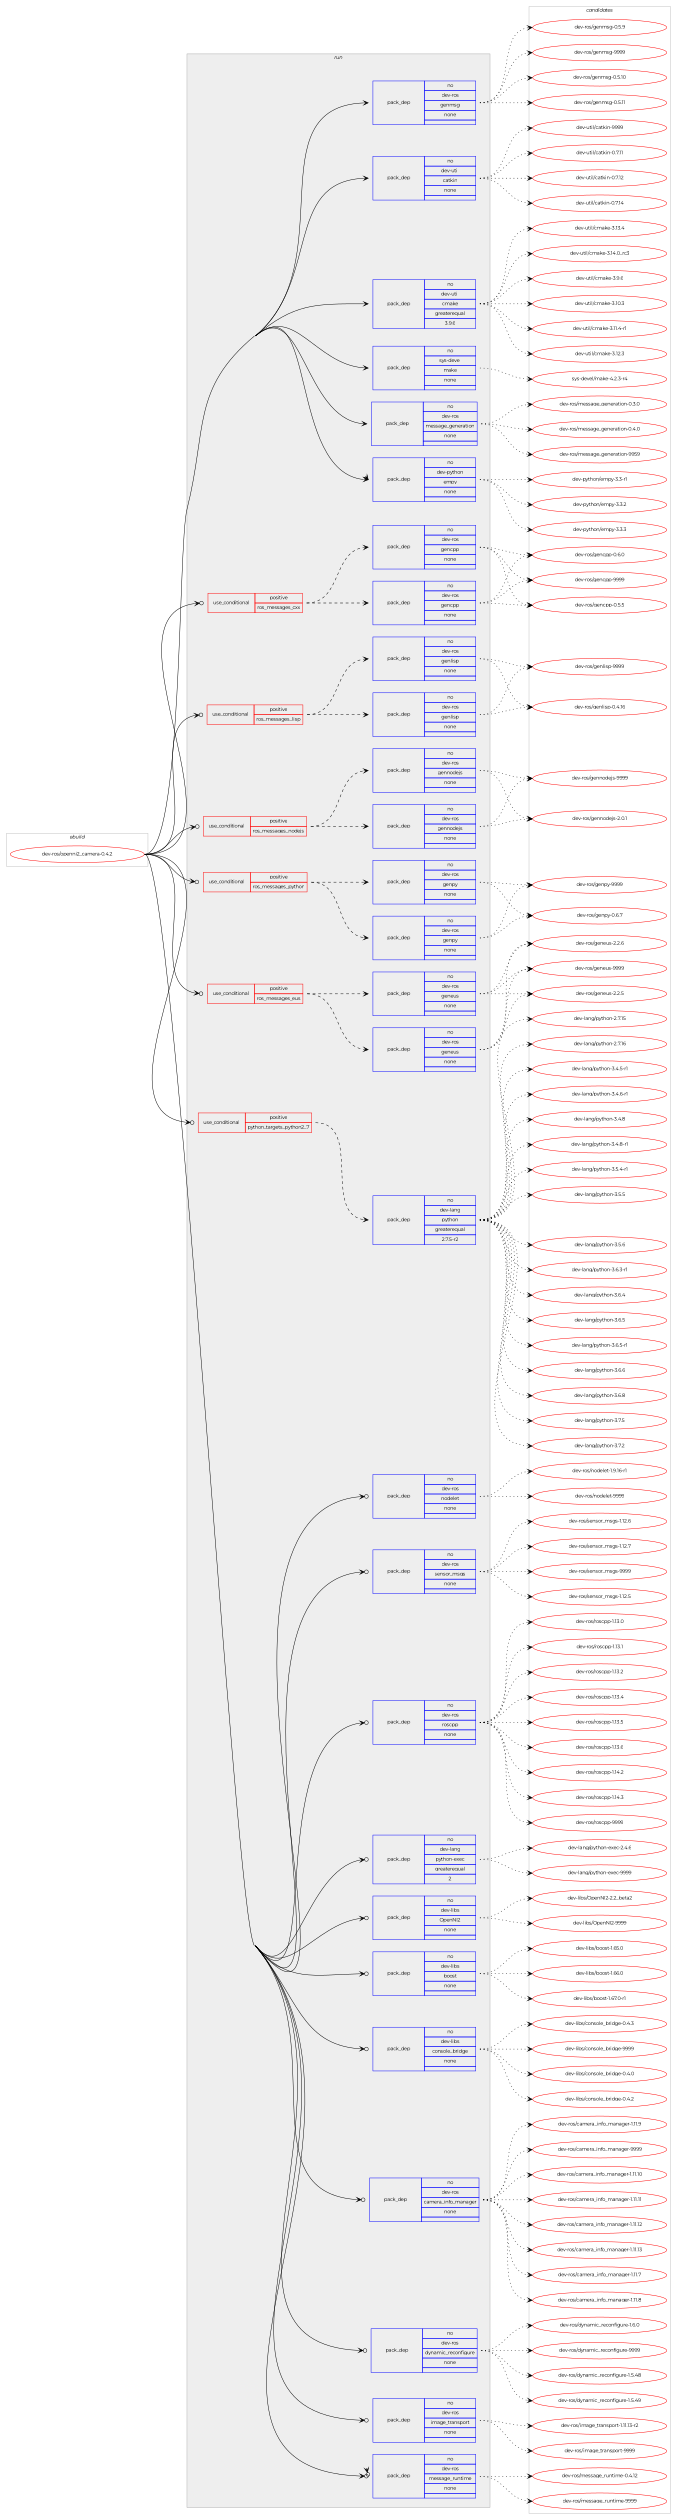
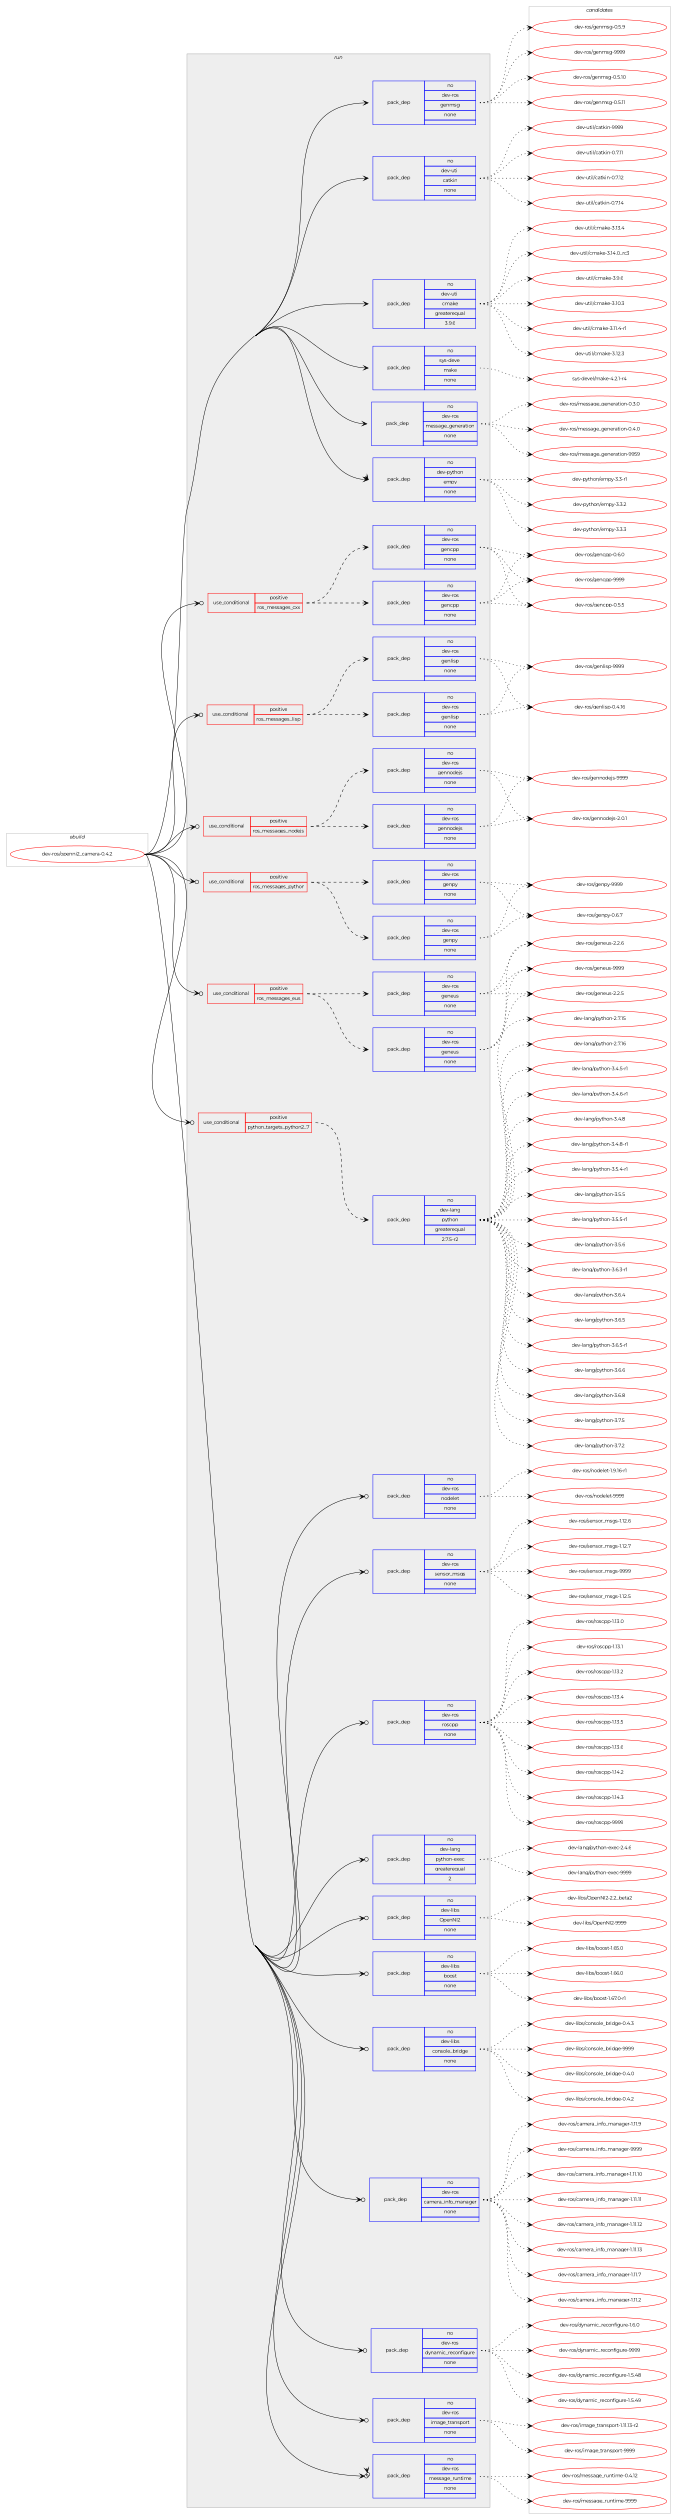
node "sys-devel/make-4.2.3-r4": label "sys-devel/make-4.2.3-r4" -> "sys-devel/make-4.2.1-r4"
node "dev-lang/python-3.5.5-r1": added
node "dev-ros/camera_info_manager-1.11.8": label "dev-ros/camera_info_manager-1.11.8" -> "dev-ros/camera_info_manager-1.11.2"
